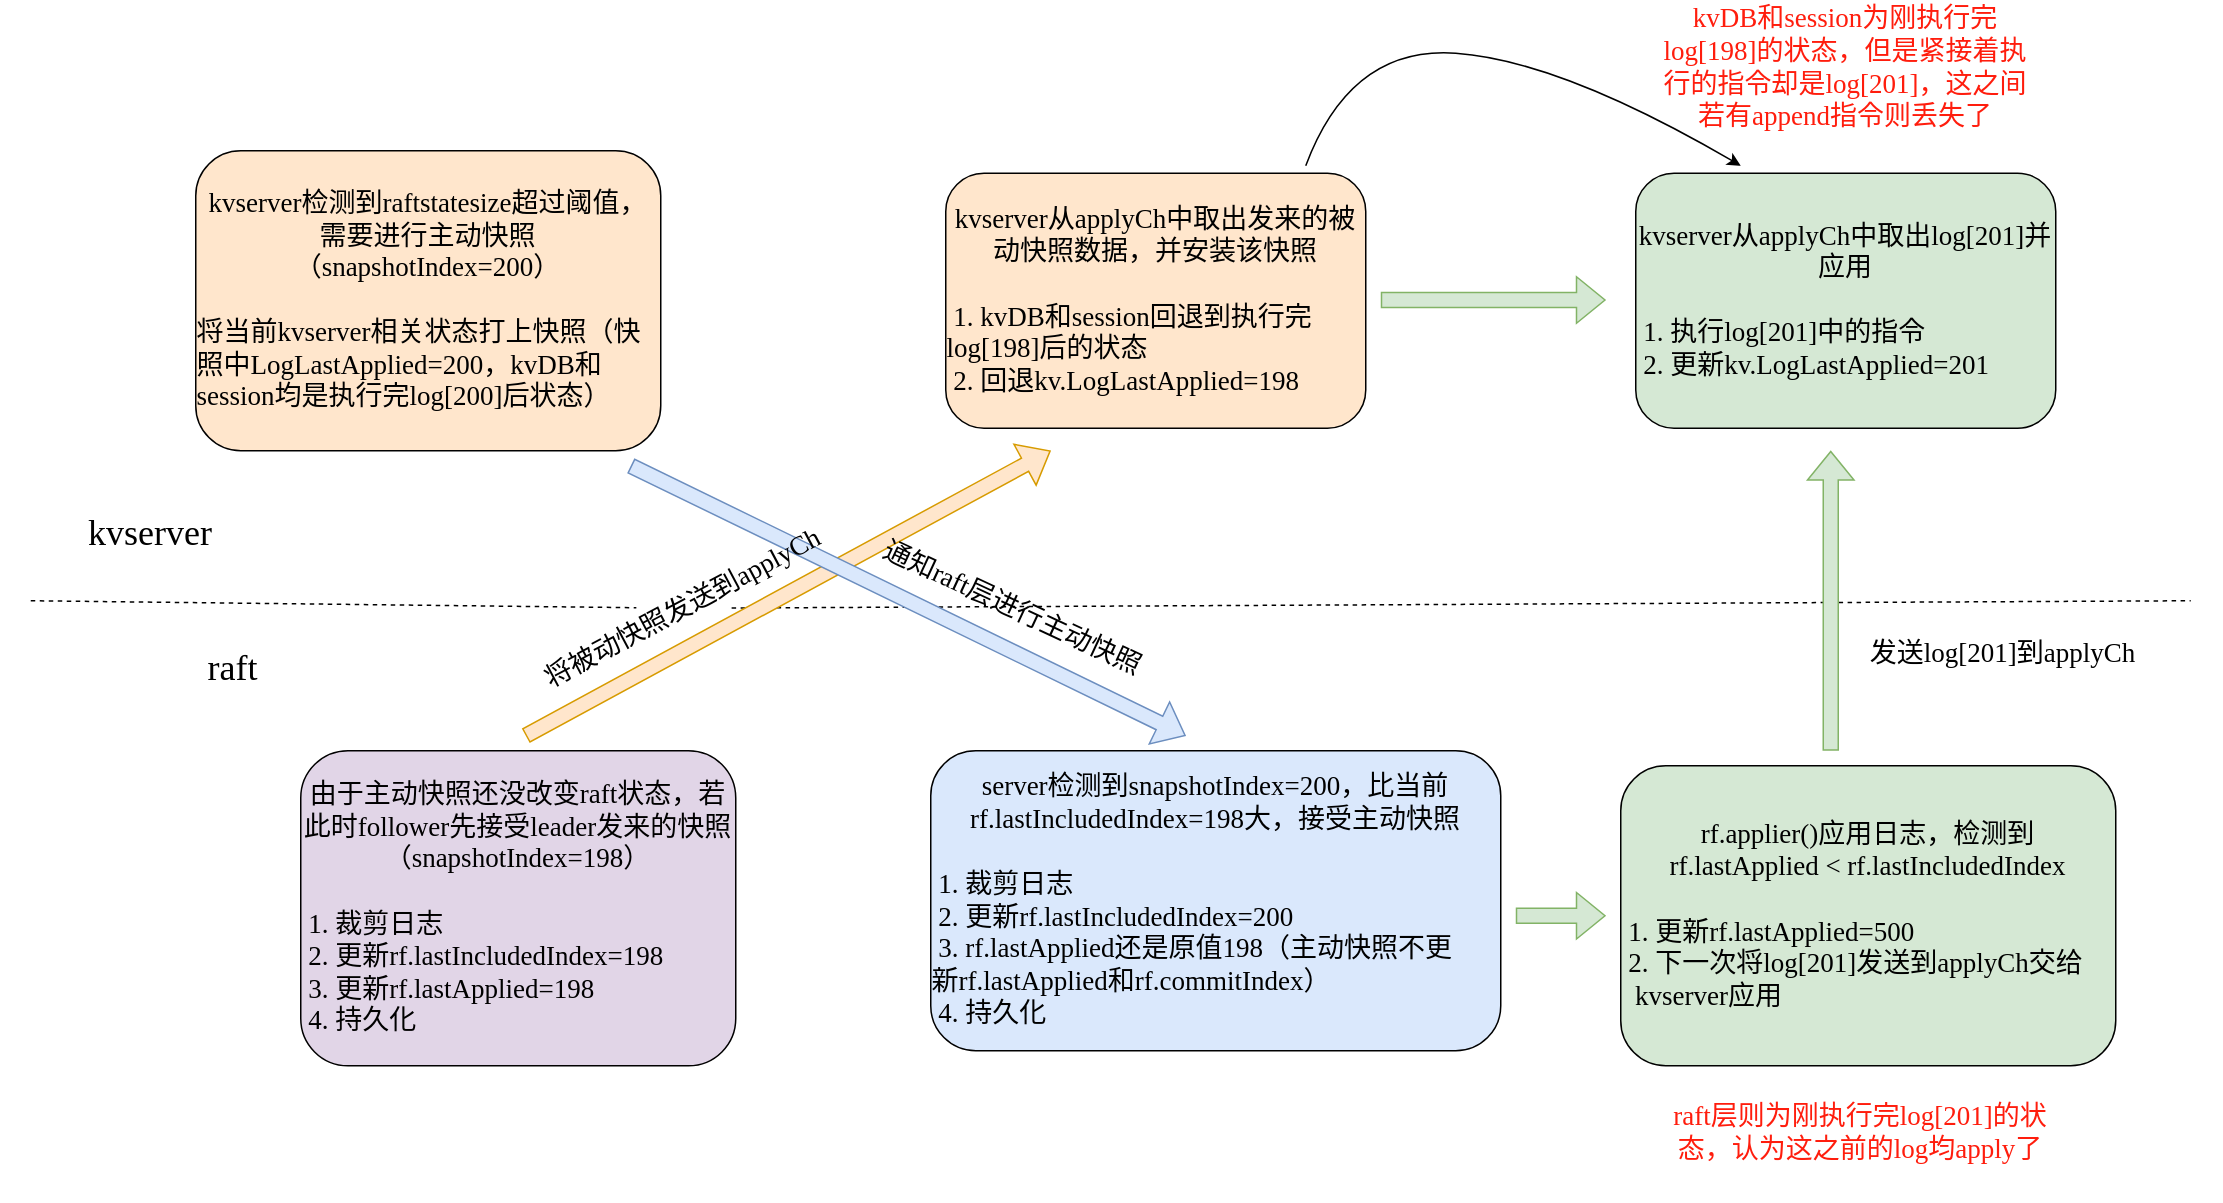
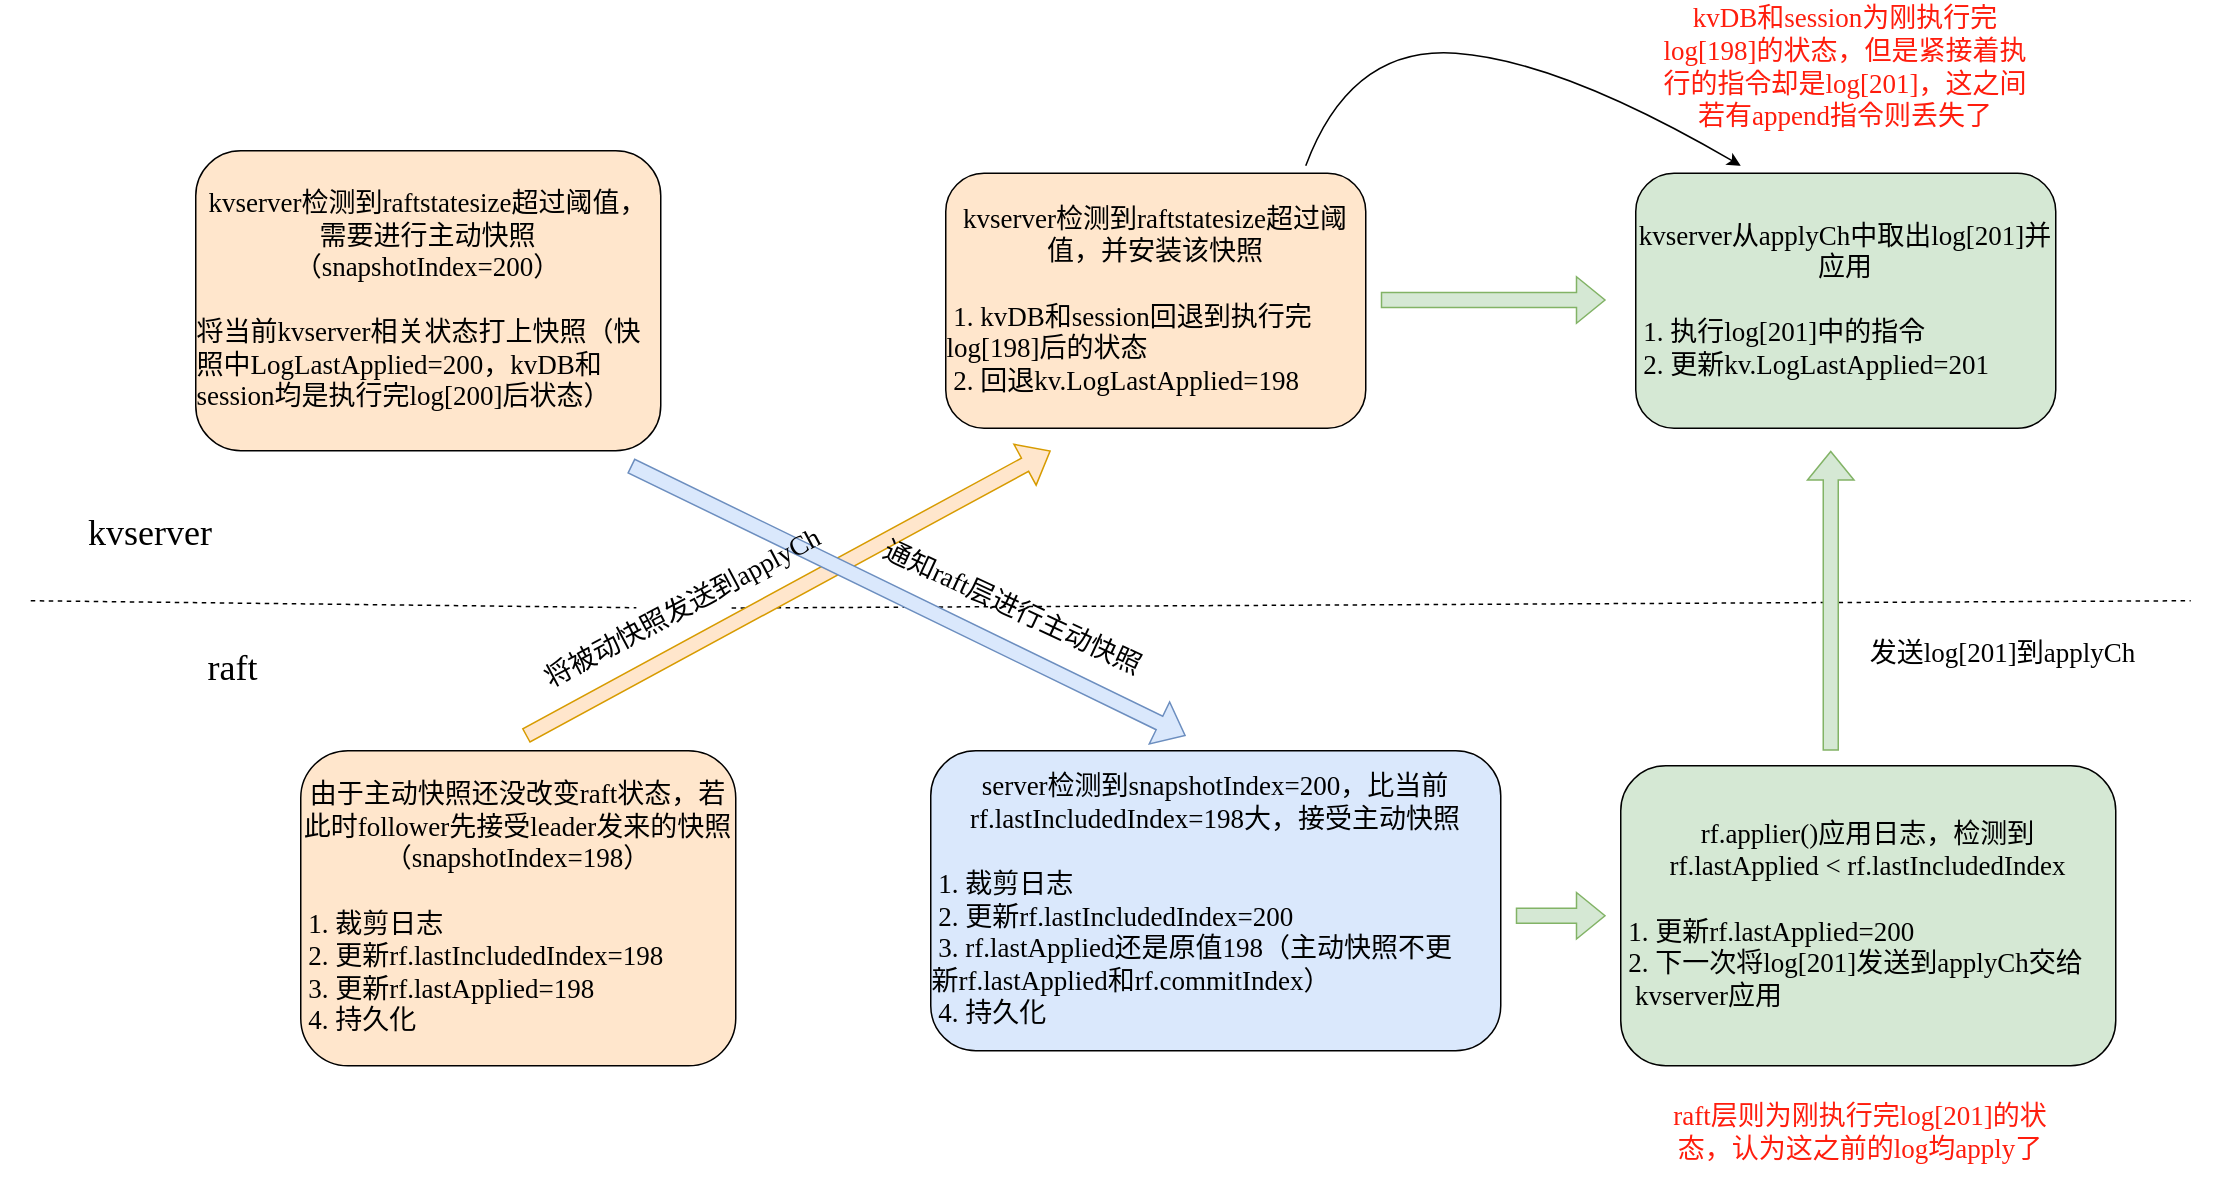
node "kvserver从applyCh中取出发来的被动快照数据，并安装该快照 1. kvDB和session回退到执行完 log[198]后的状态 2. 回退kv.LogLastApplied=198": label "kvserver从applyCh中取出发来的被动快照数据，并安装该快照 1. kvDB和session回退到执行完 log[198]后的状态 2. 回退kv.LogLastApplied=198" -> "kvserver检测到raftstatesize超过阈值，并安装该快照 1. kvDB和session回退到执行完 log[198]后的状态 2. 回退kv.LogLastApplied=198"
node "由于主动快照还没改变raft状态，若此时follower先接受leader发来的快照（snapshotIndex=198） 1. 裁剪日志 2. 更新rf.lastIncludedIndex=198 3. 更新rf.lastApplied=198 4. 持久化": fillcolor #e1d5e7 -> #ffe6cc
node "rf.applier()应用日志，检测到 rf.lastApplied < rf.lastIncludedIndex 1. 更新rf.lastApplied=500 2. 下一次将log[201]发送到applyCh交给 kvserver应用": label "rf.applier()应用日志，检测到 rf.lastApplied < rf.lastIncludedIndex 1. 更新rf.lastApplied=500 2. 下一次将log[201]发送到applyCh交给 kvserver应用" -> "rf.applier()应用日志，检测到 rf.lastApplied < rf.lastIncludedIndex 1. 更新rf.lastApplied=200 2. 下一次将log[201]发送到applyCh交给 kvserver应用"
